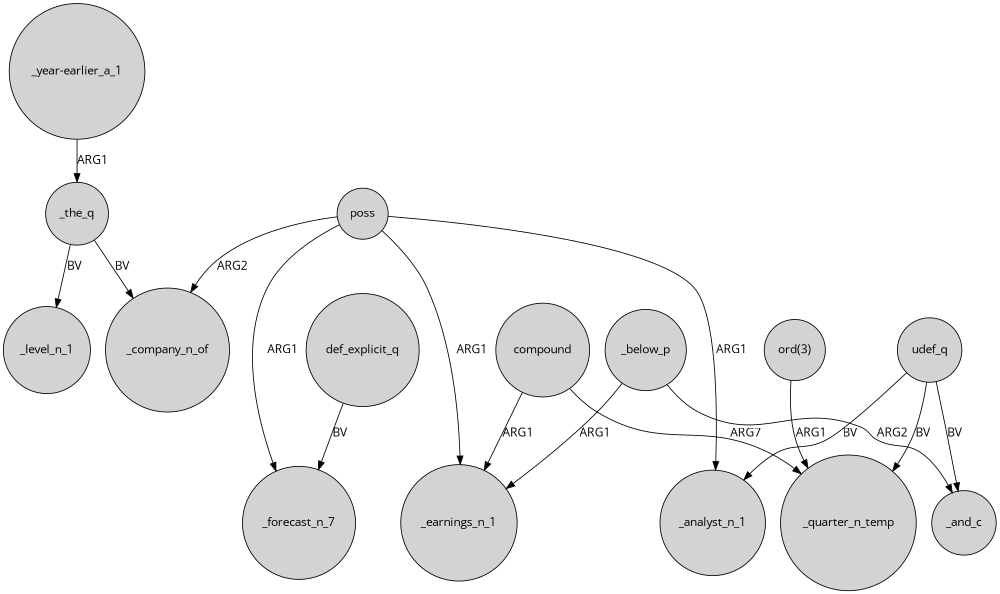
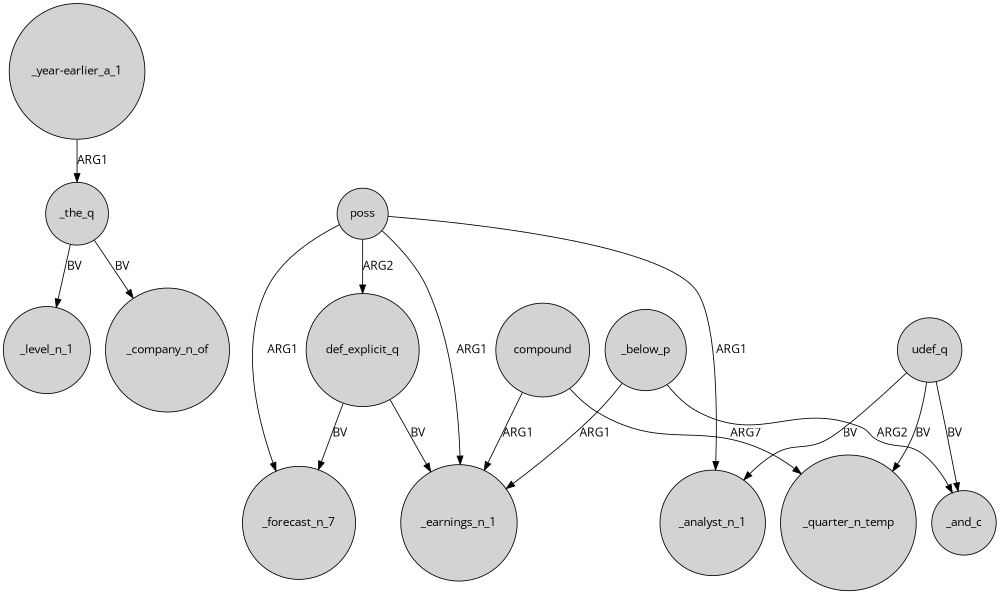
edge "poss" -> "_company_n_of": now "poss" -> "def_explicit_q"
node "ord(3)": removed
edge "def_explicit_q" -> "_earnings_n_1": added, label "BV"
